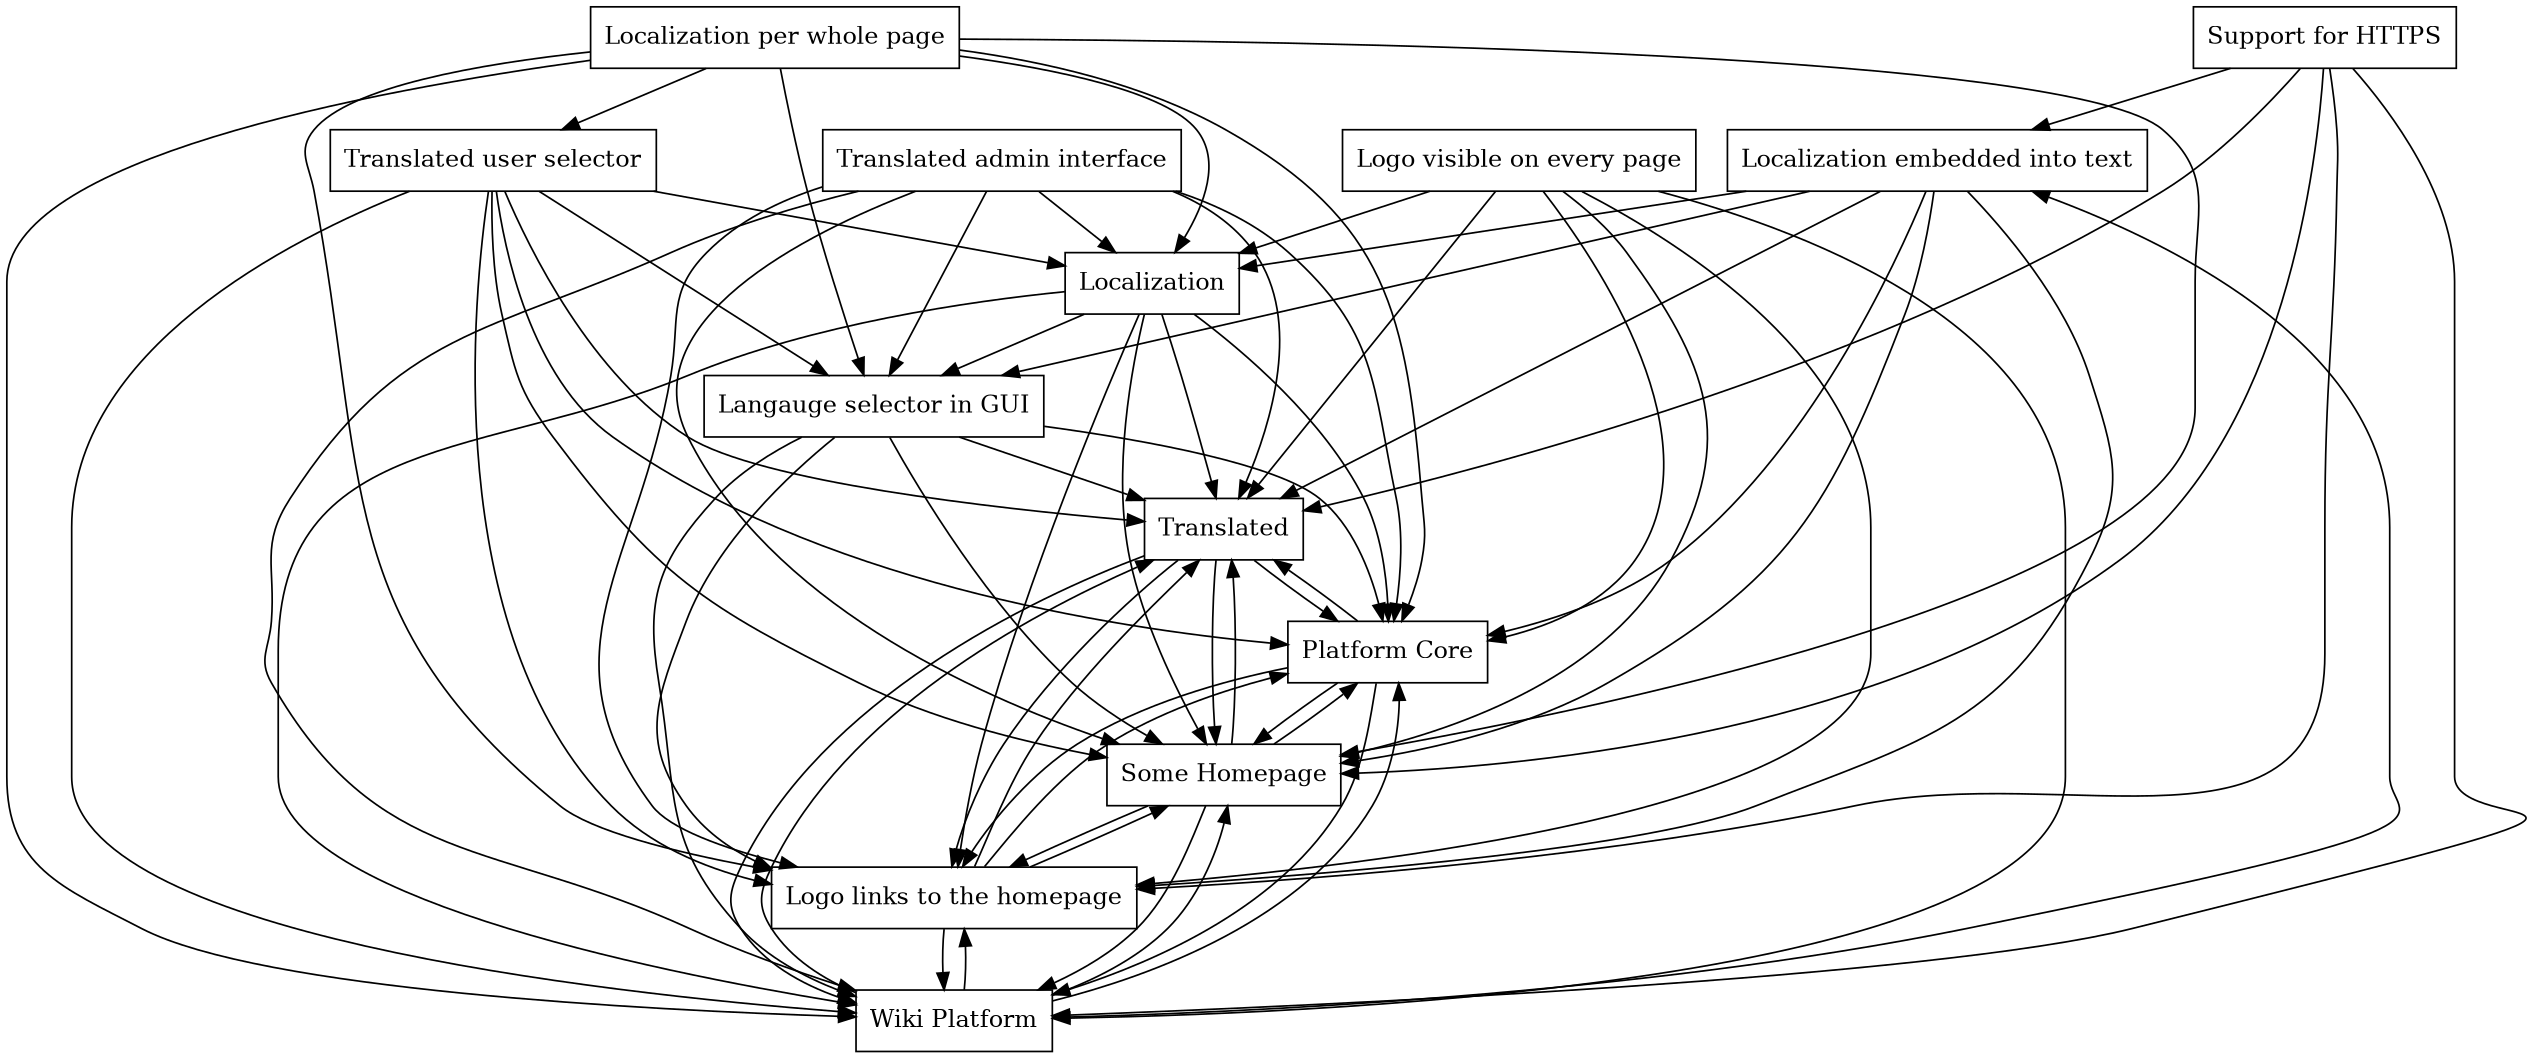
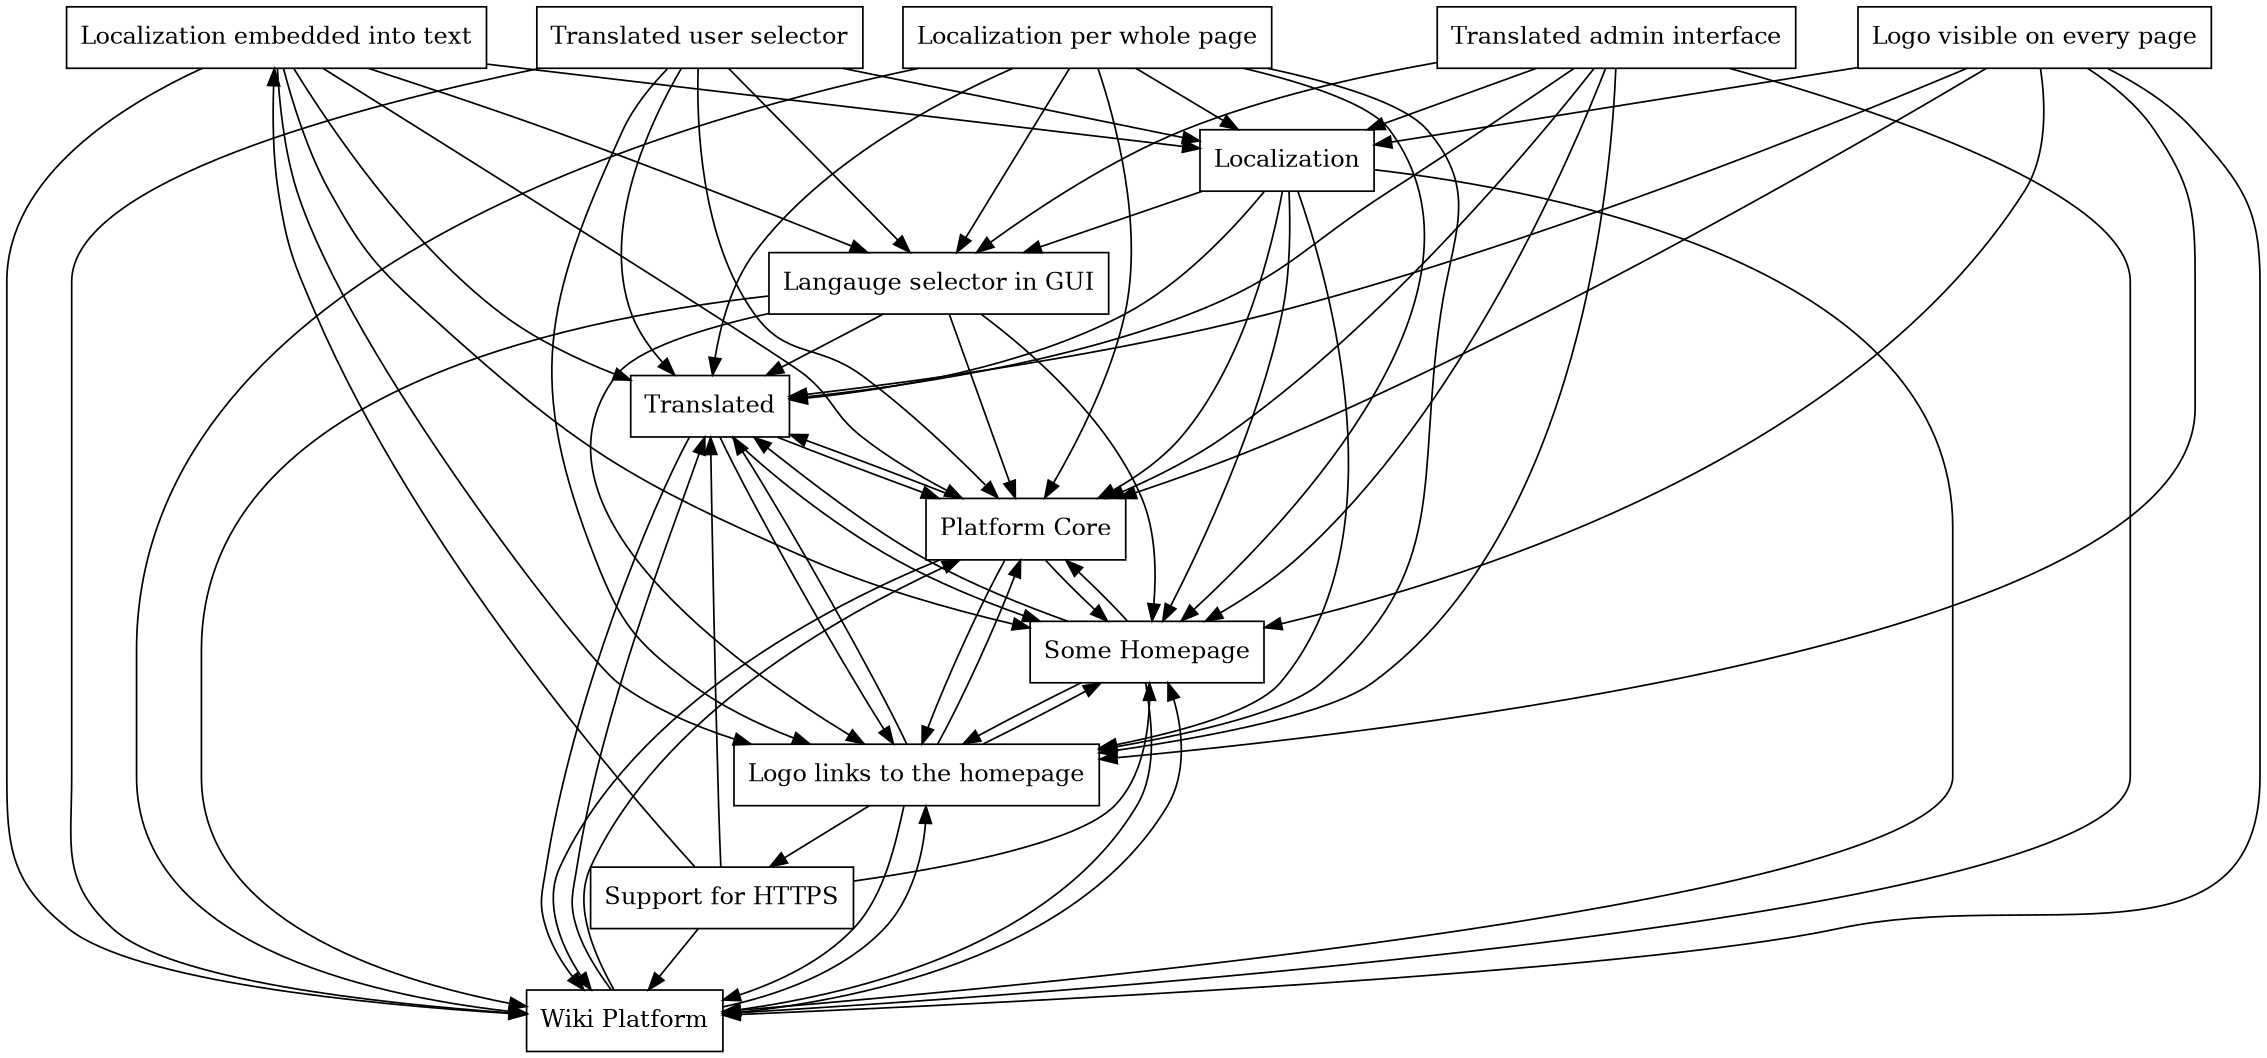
edge "Localization per whole page" -> "Translated user selector": now "Localization per whole page" -> "Translated"
edge "Translated user selector" -> "Some Homepage": removed
edge "Support for HTTPS" -> "Logo links to the homepage": reversed
edge "Wiki Platform" -> "Localization embedded into text": reversed
